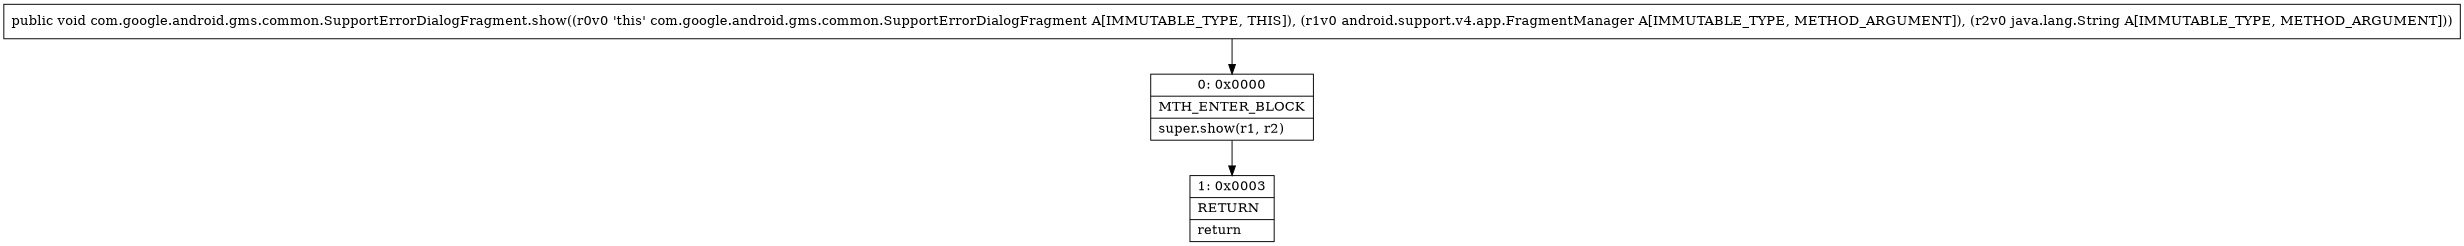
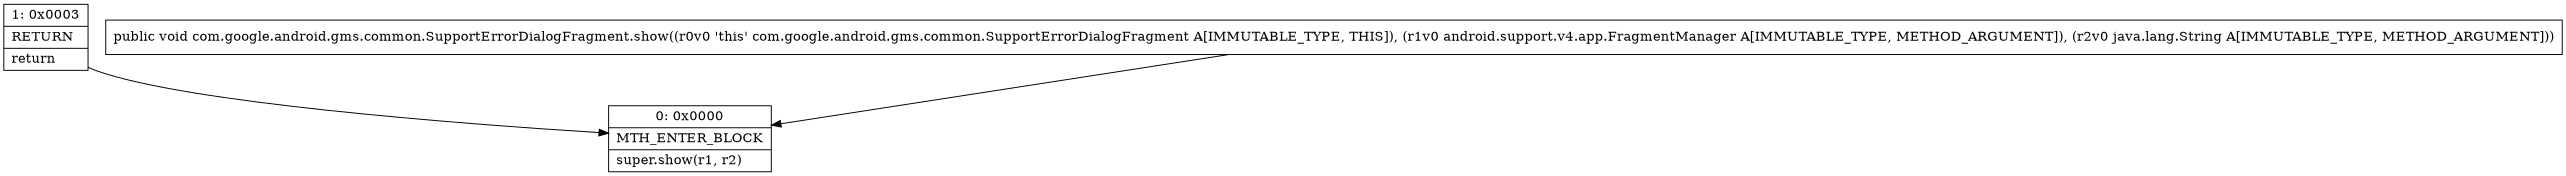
edge "0: 0x0000" -> "1: 0x0003": reversed
